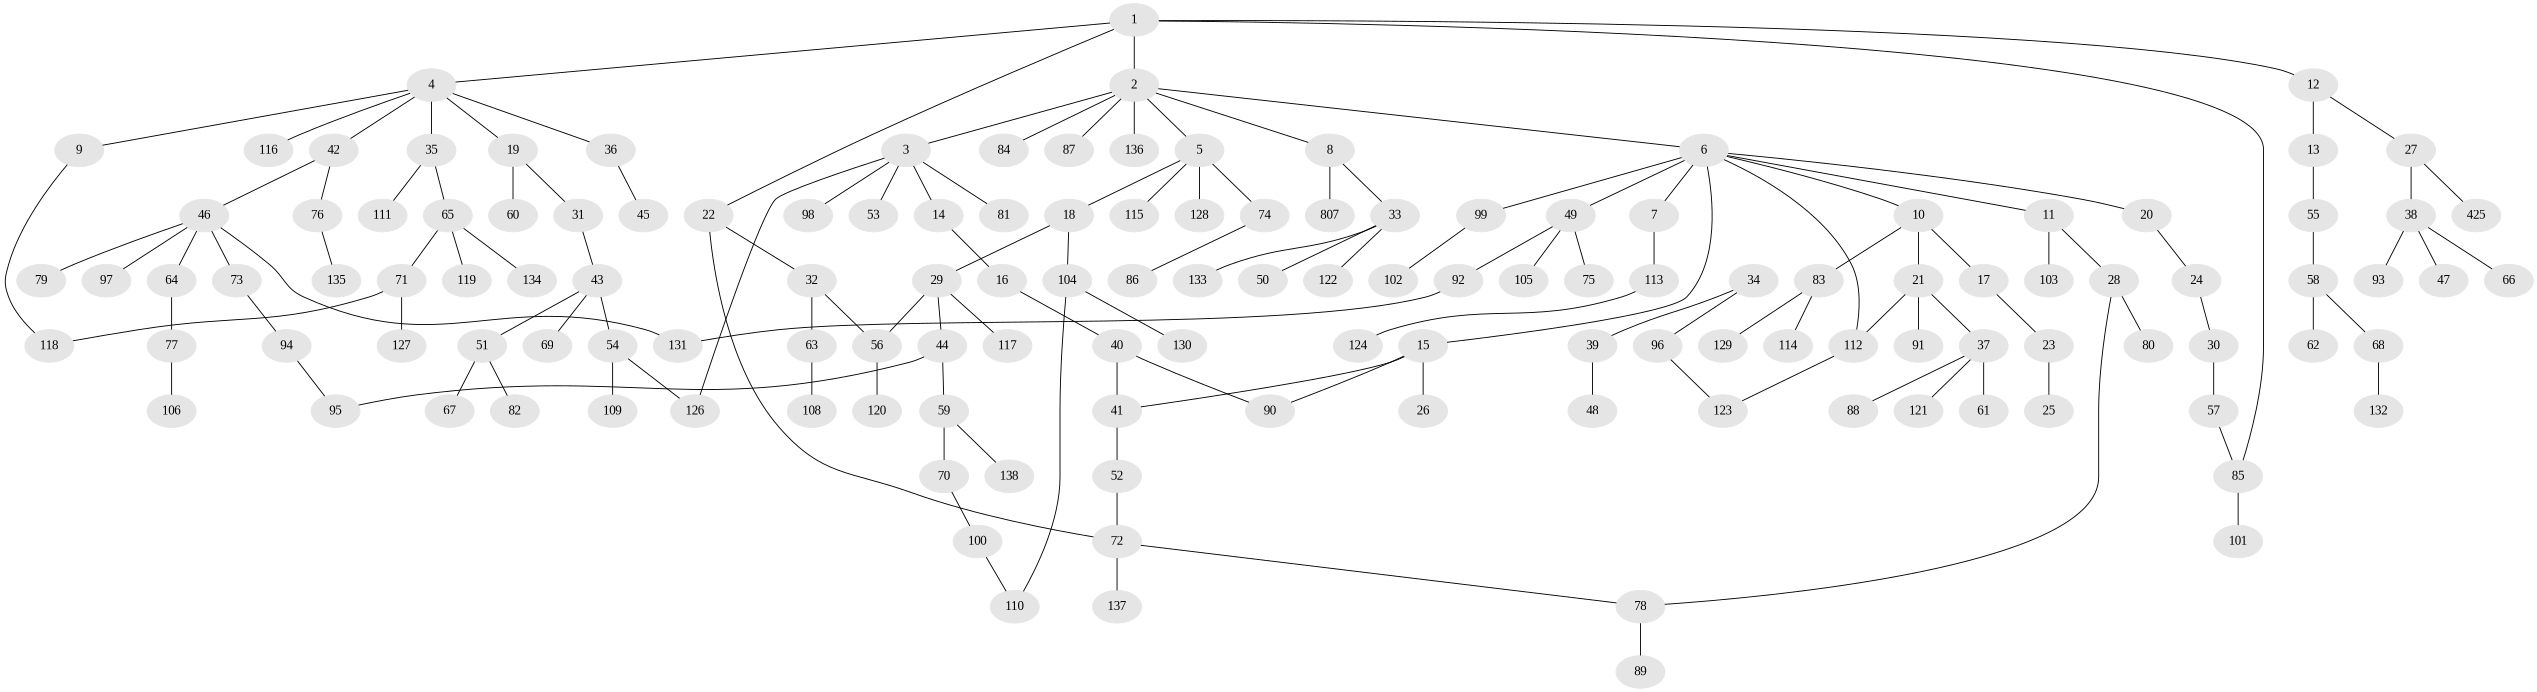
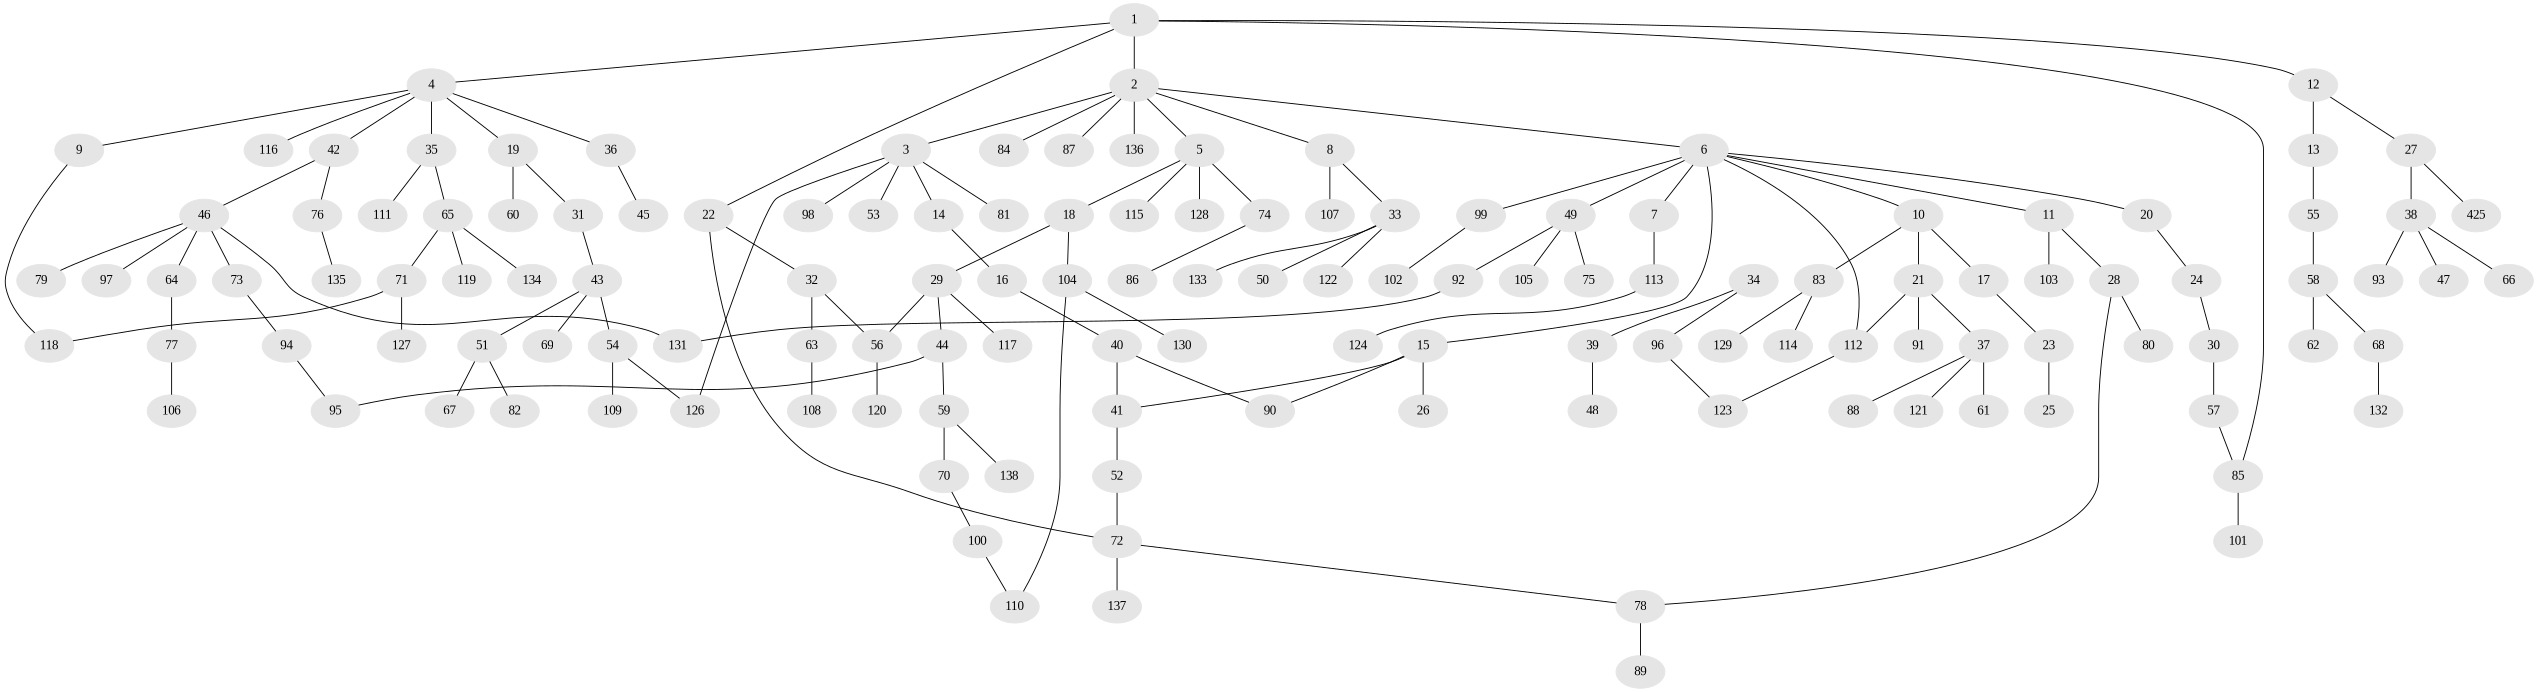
node "807": label "807" -> "107"
